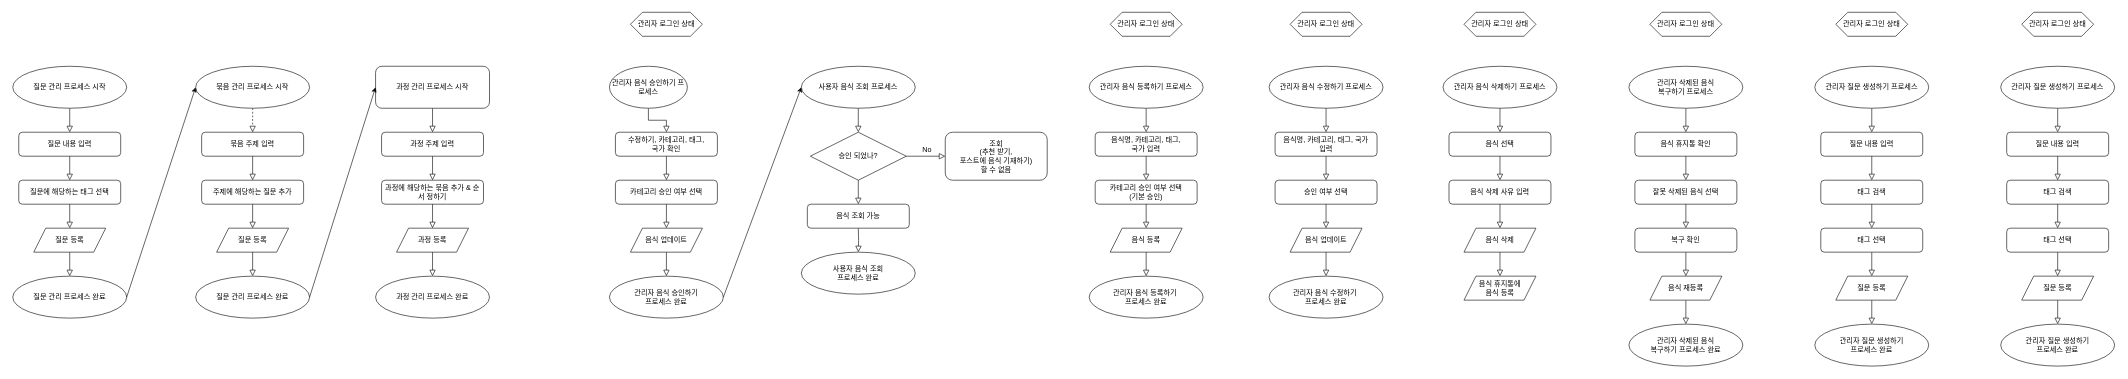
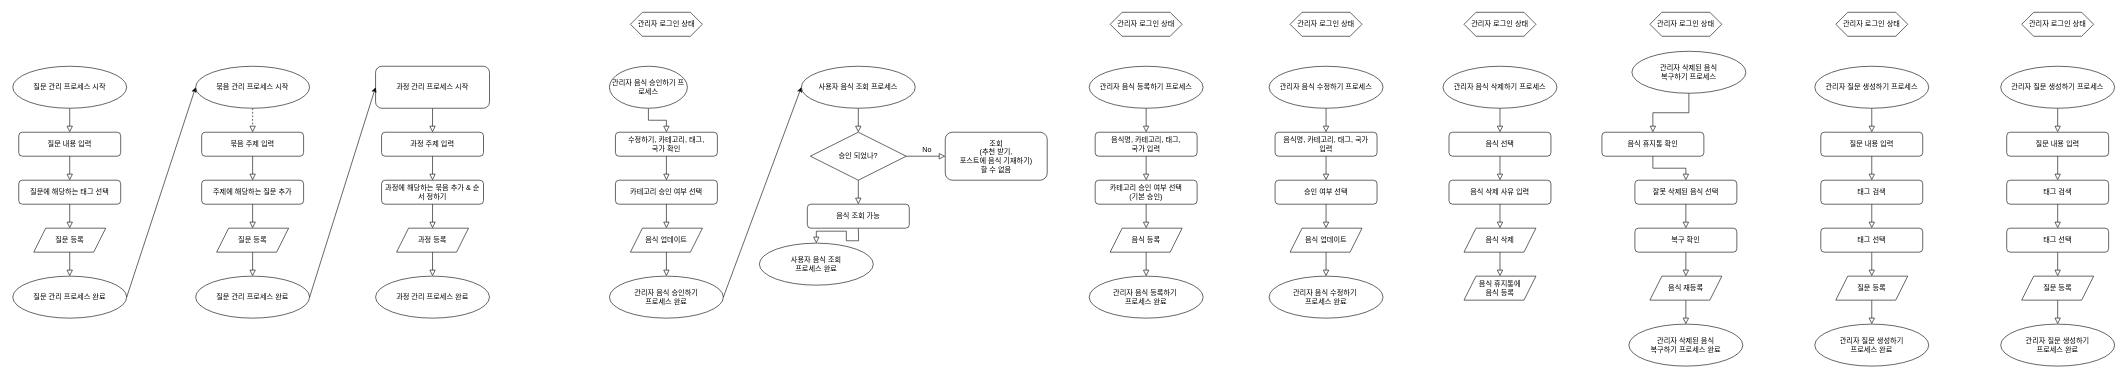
node "관리자 삭제된 음식 복구하기 프로세스": moved (1686, 87) -> (1689, 72)
node "음식 휴지통 확인": moved (1686, 144) -> (1653, 144)
node "사용자 음식 조회 프로세스 완료": moved (858, 273) -> (816, 264)
